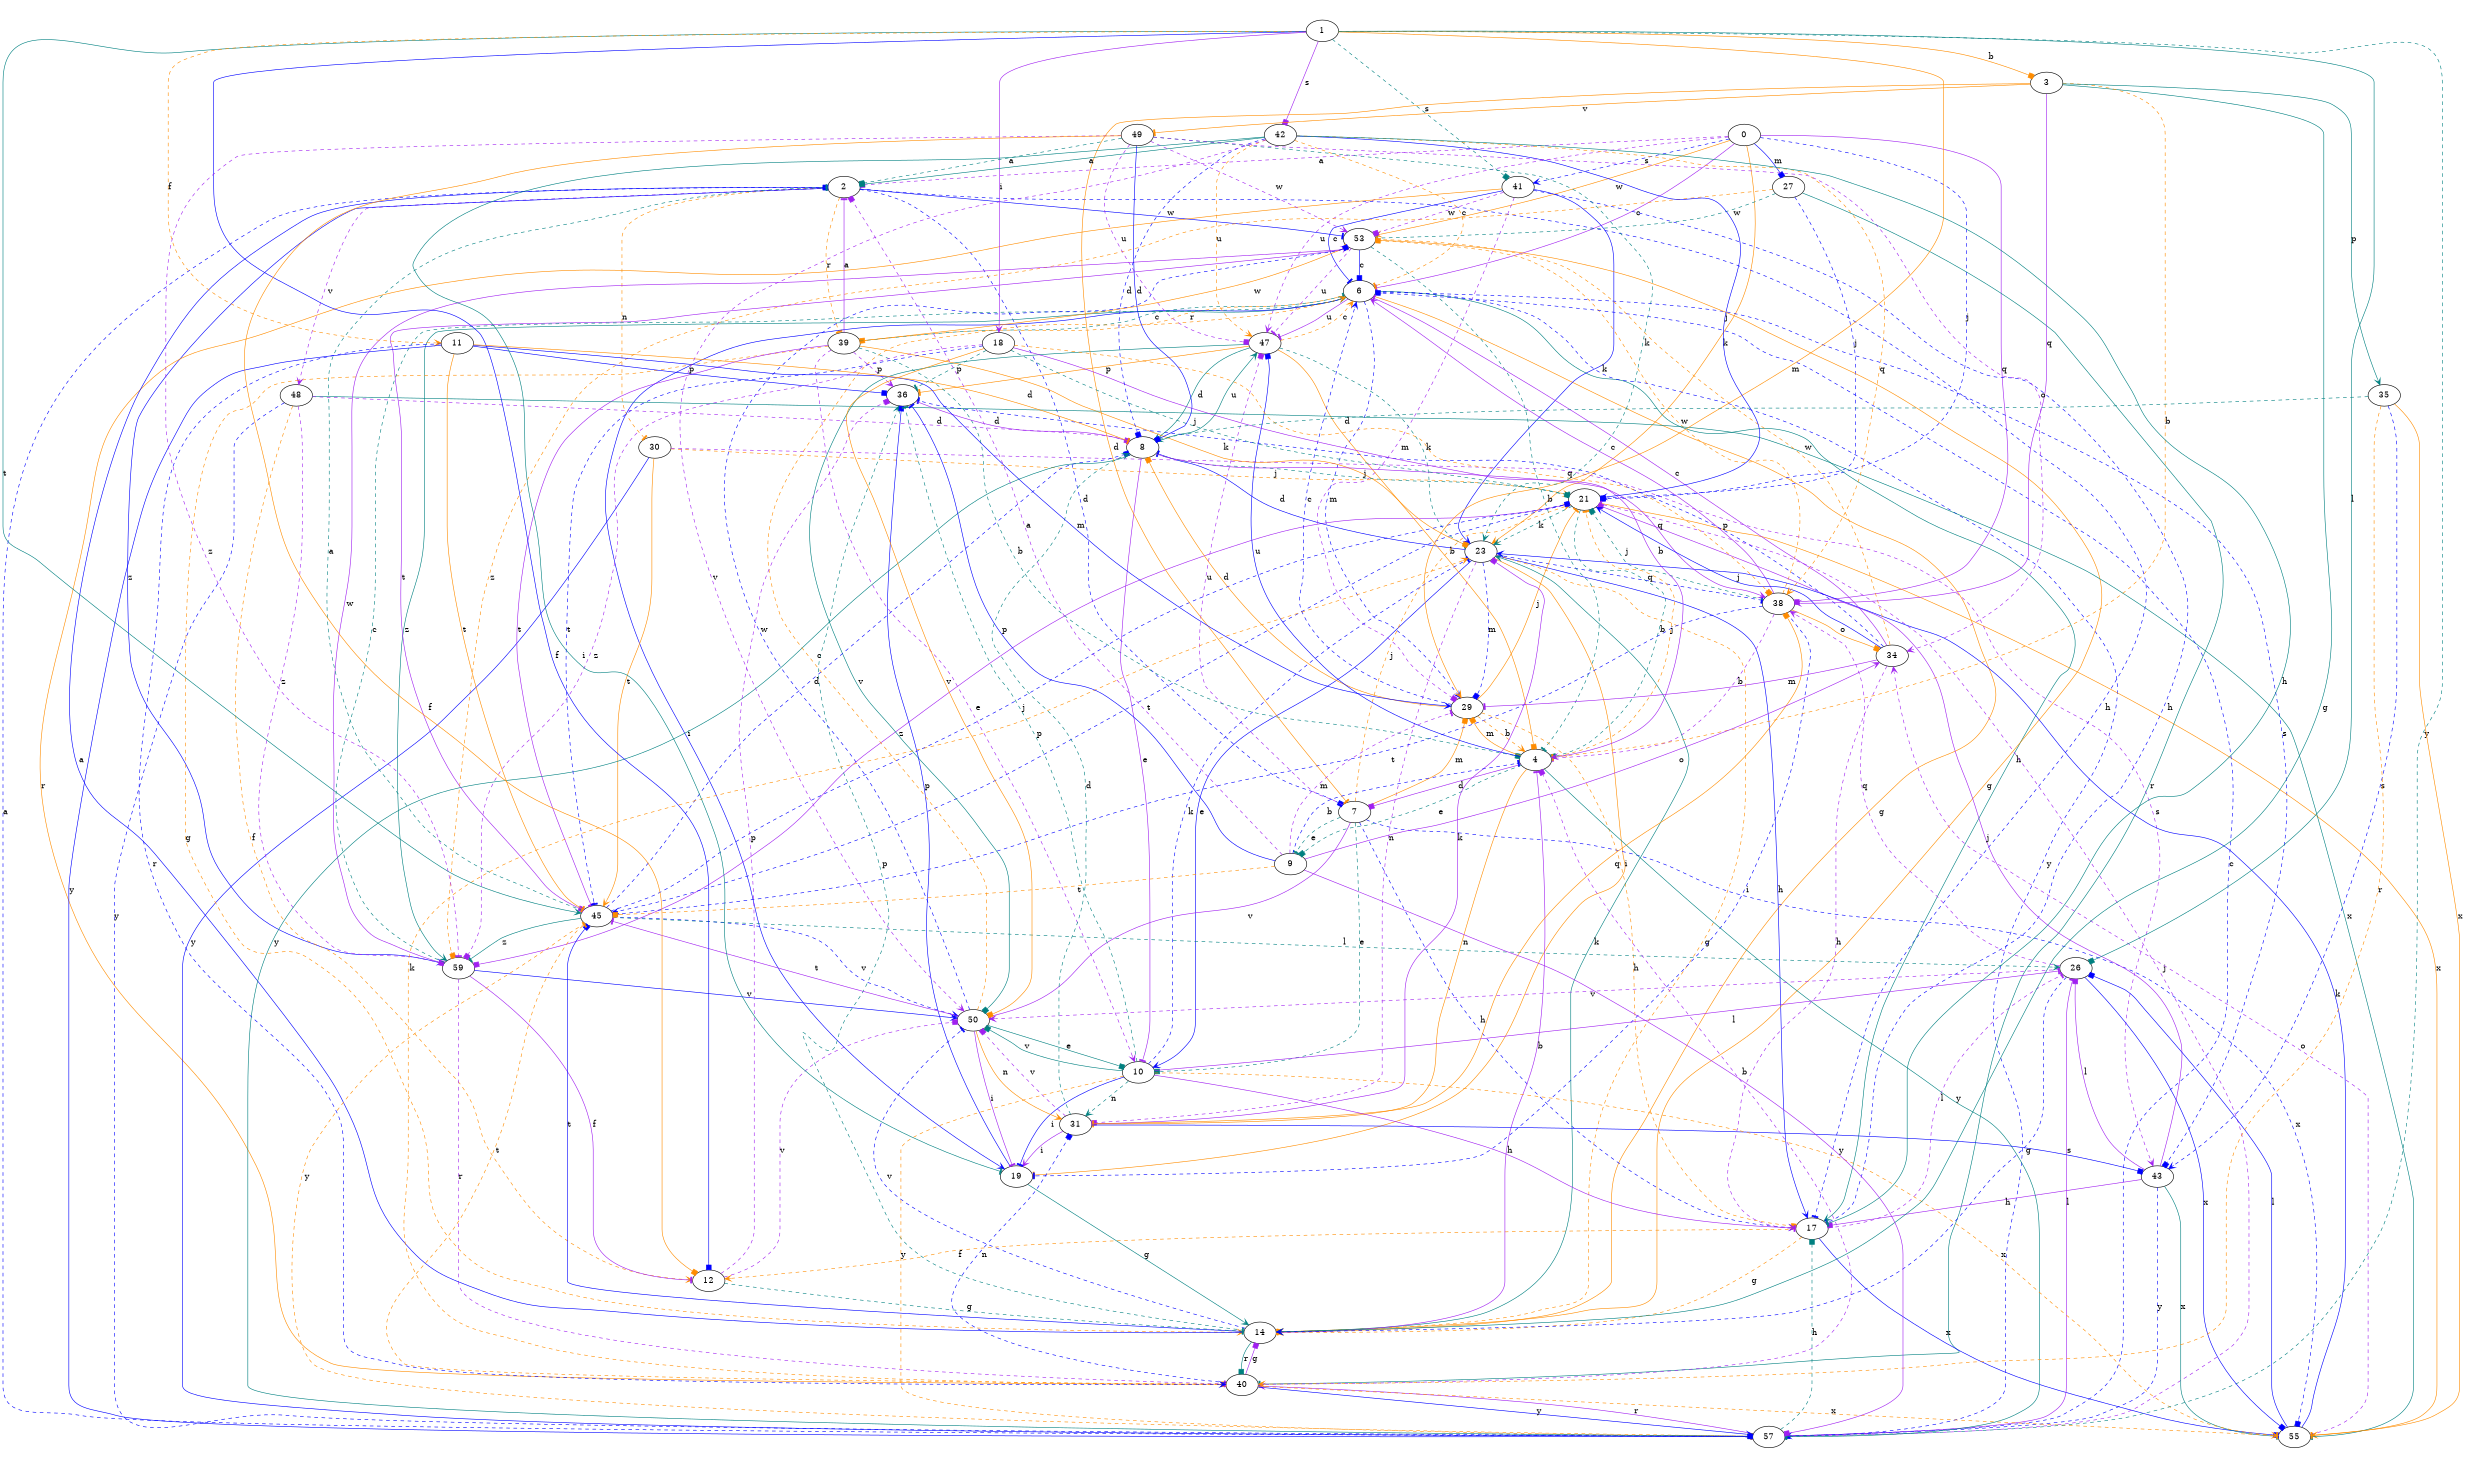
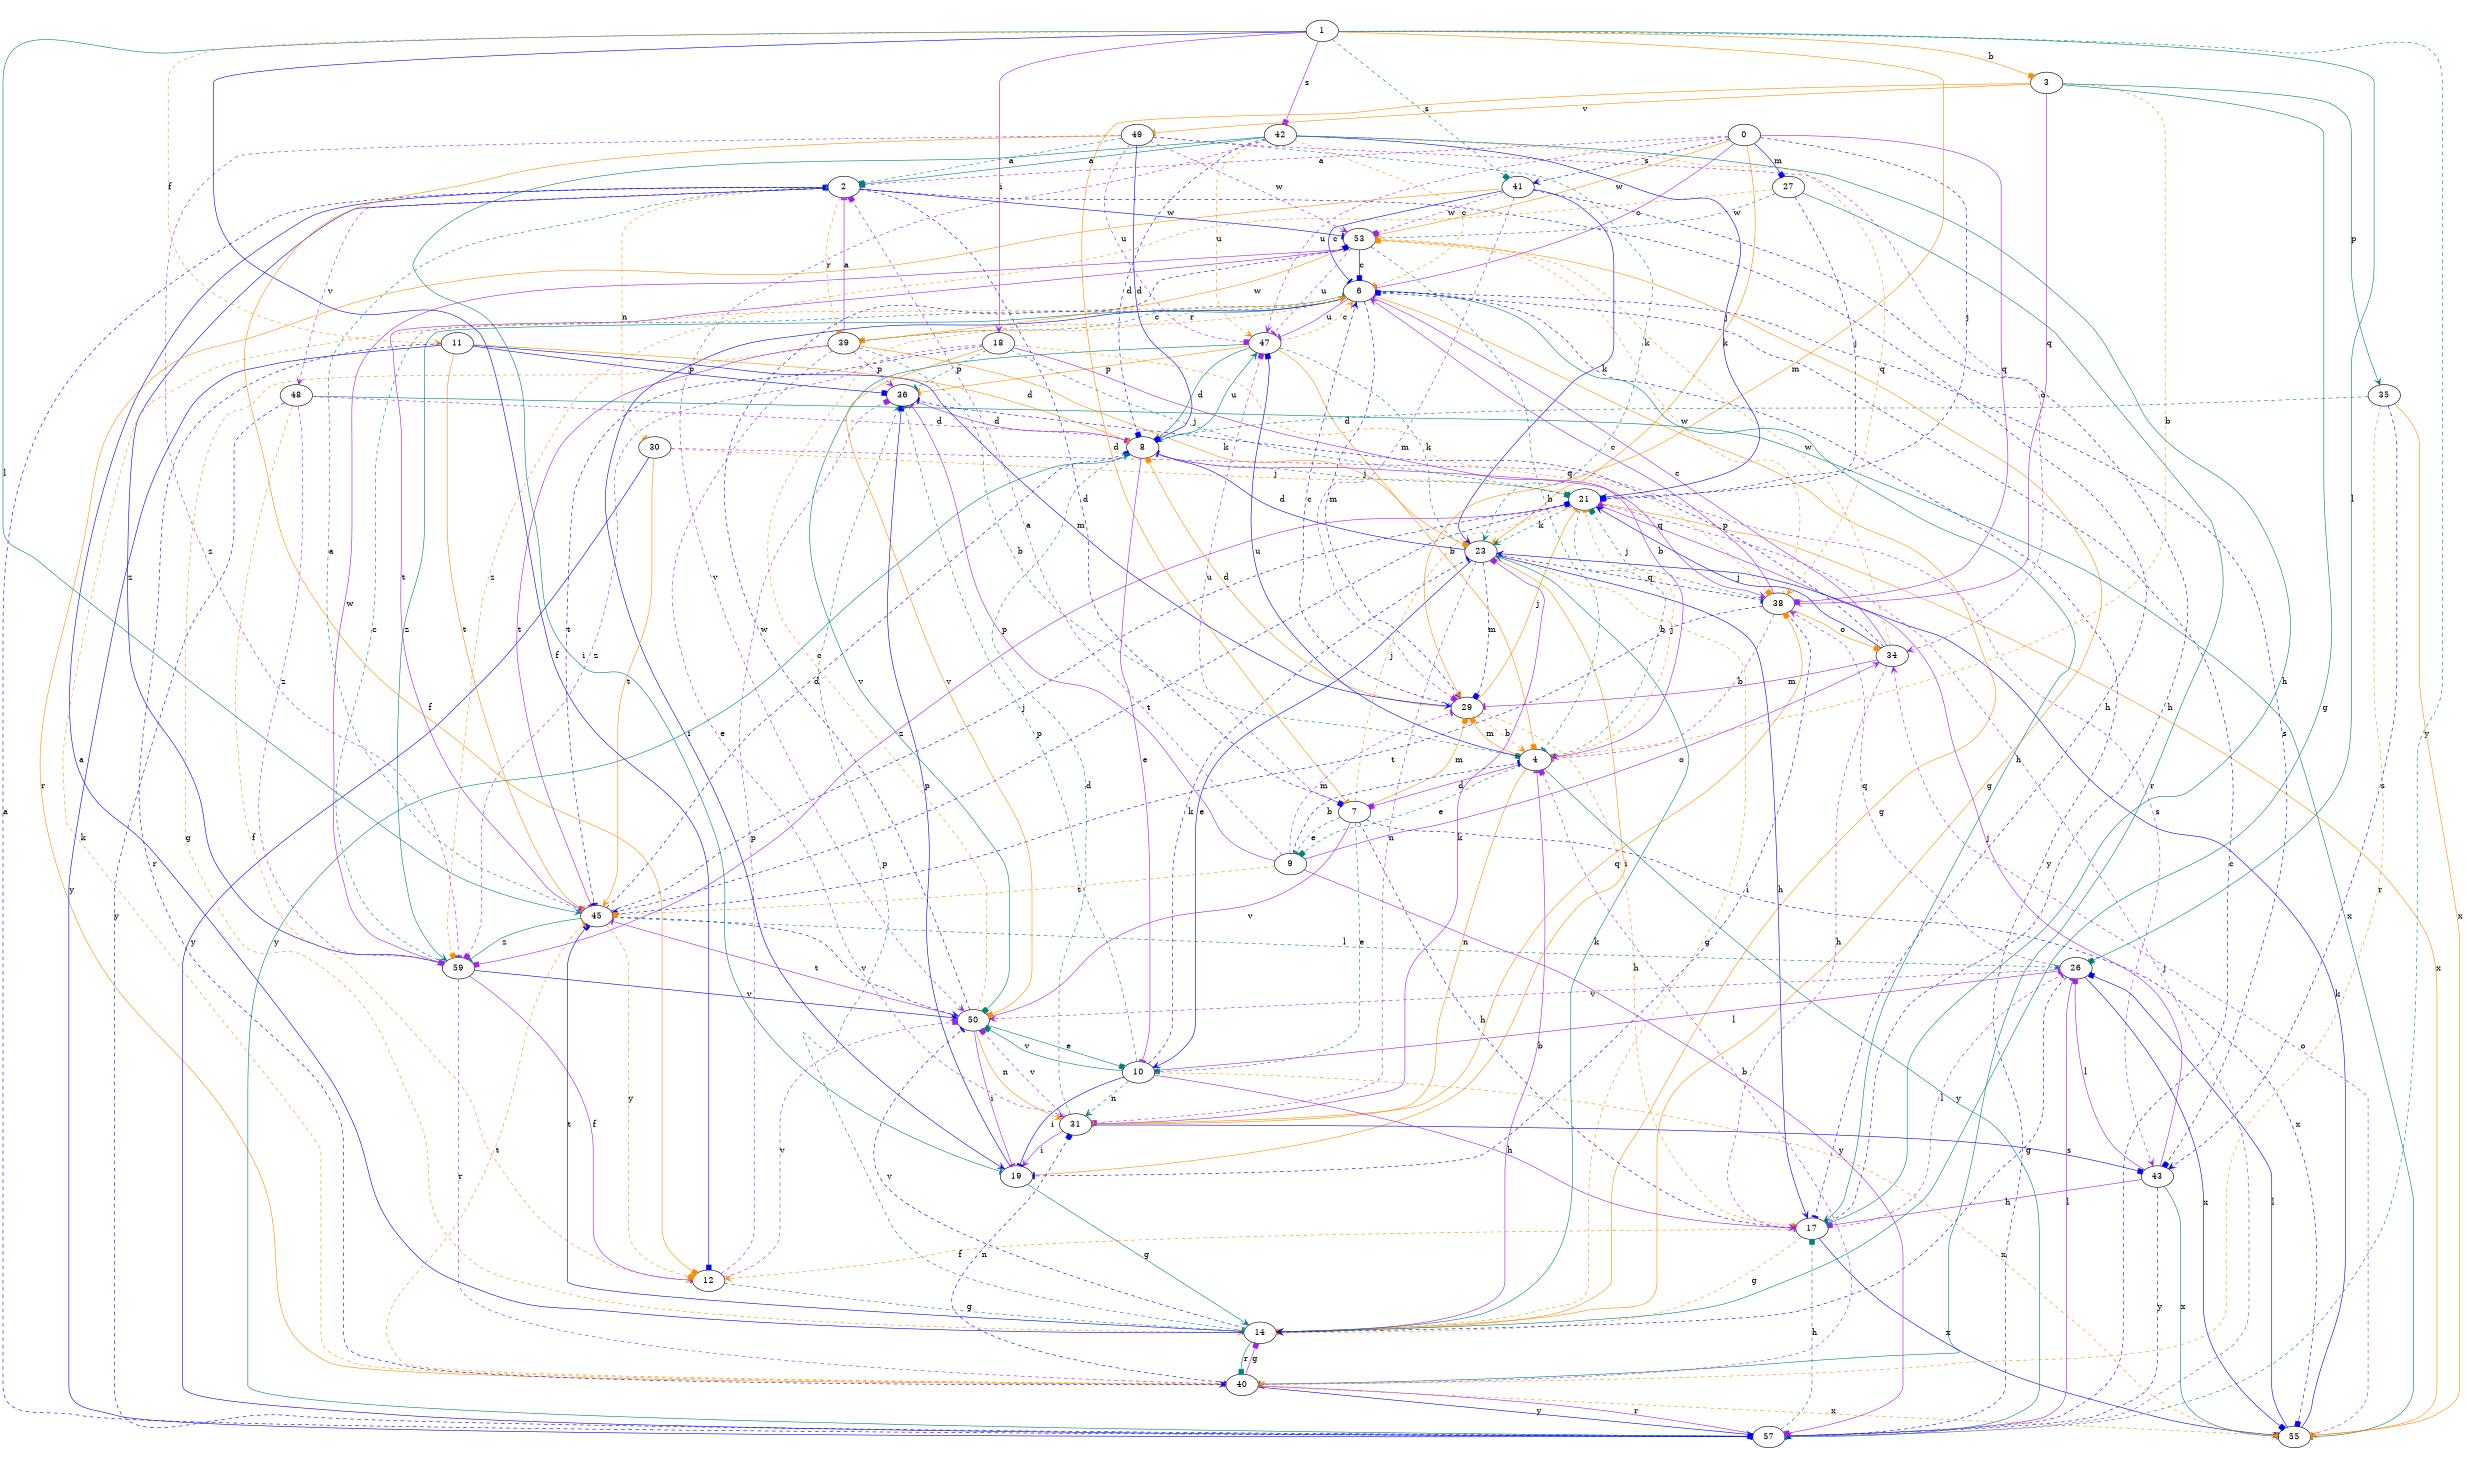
edge "1" -> "45": label "t" -> "l"
edge "9" -> "36": color blue -> purple
edge "39" -> "10": now "39" -> "31"
edge "40" -> "23": now "40" -> "6"
edge "45" -> "57": now "45" -> "12"
edge "10" -> "57": removed, label "y"
